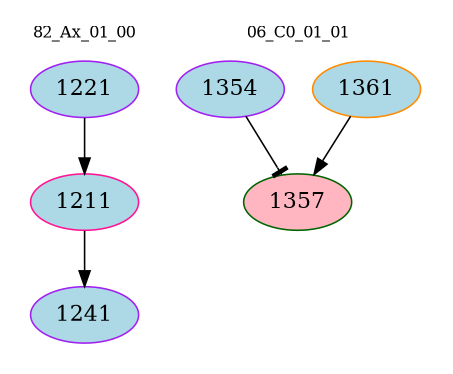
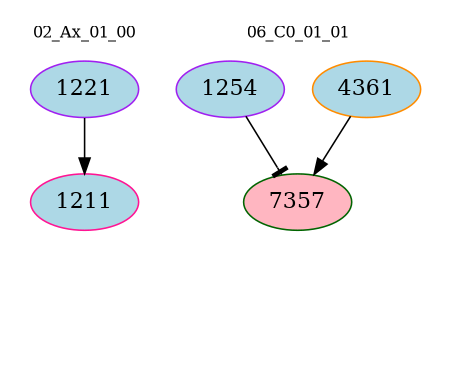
cluster "82_Ax_01_00": label "82_Ax_01_00" -> "02_Ax_01_00"
node "1354": label "1354" -> "1254"
node "1361": label "1361" -> "4361"
node "1357": label "1357" -> "7357"
node "1241": removed
